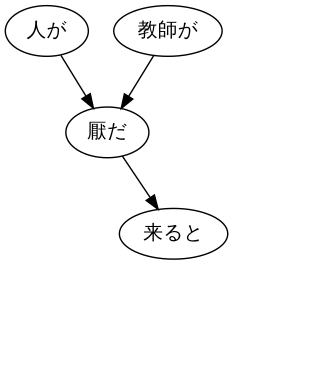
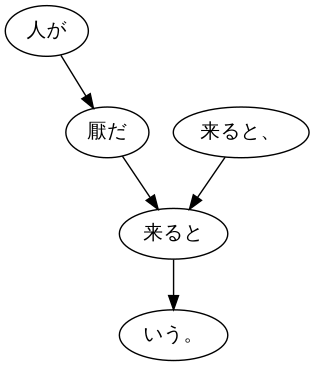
node "教師が": removed
node "来ると、": added
node "いう。": added
